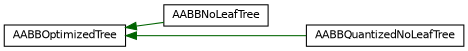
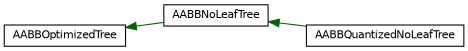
edge "AABBQuantizedNoLeafTree" -> "AABBOptimizedTree": now "AABBQuantizedNoLeafTree" -> "AABBNoLeafTree"
